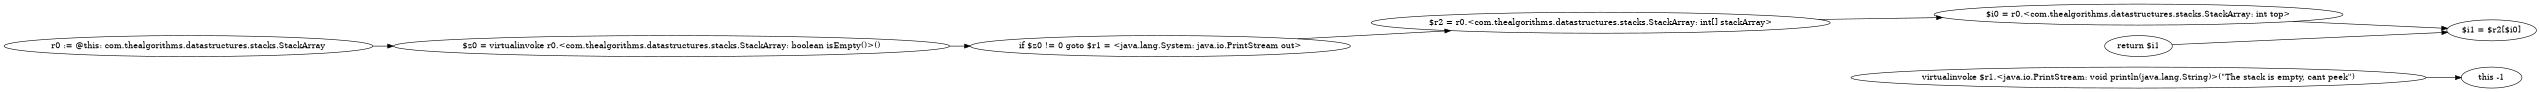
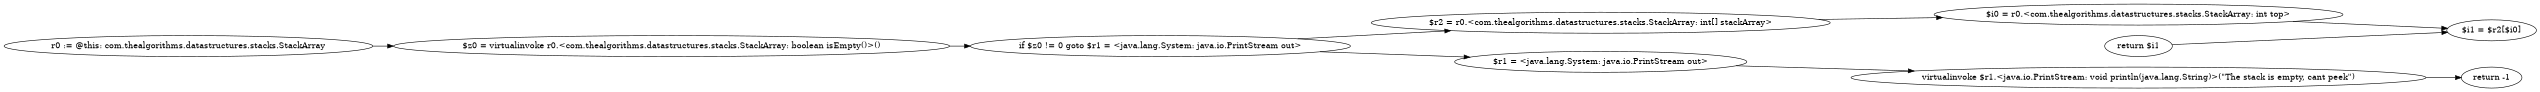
node "$r1 = <java.lang.System: java.io.PrintStream out>": added
node "this -1": label "this -1" -> "return -1"
